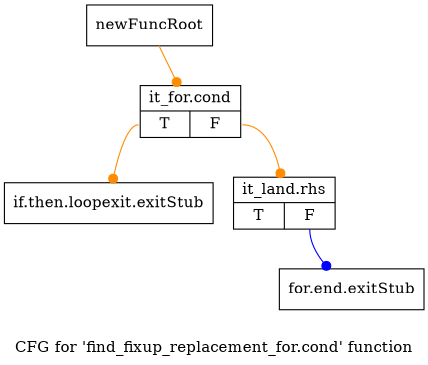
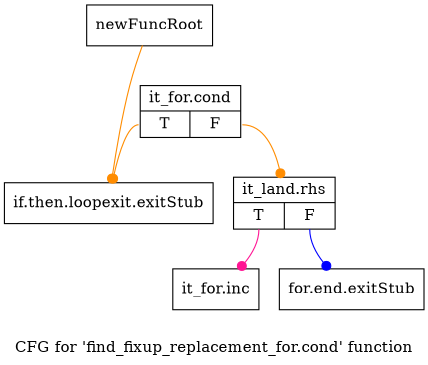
edge "newFuncRoot" -> "it_for.cond": now "newFuncRoot" -> "if.then.loopexit.exitStub"
node "it_for.inc": added
